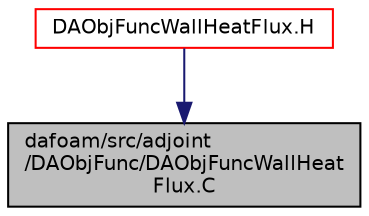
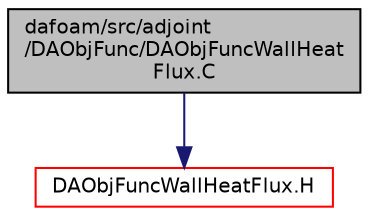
edge "DAObjFuncWallHeatFlux.H" -> "dafoam/src/adjoint /DAObjFunc/DAObjFuncWallHeat Flux.C": reversed
